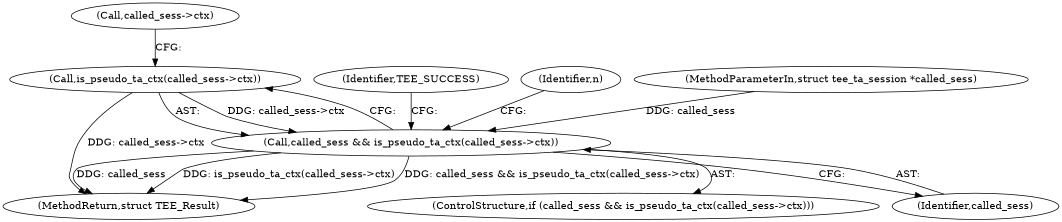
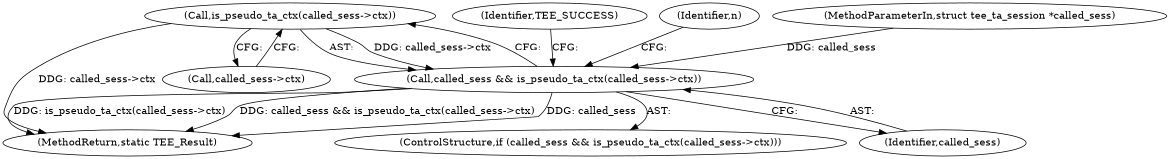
edge "(Call,is_pseudo_ta_ctx(called_sess->ctx))" -> "(Call,called_sess->ctx)": added, label "CFG:"
node "(MethodReturn,struct TEE_Result)": label "(MethodReturn,struct TEE_Result)" -> "(MethodReturn,static TEE_Result)"
